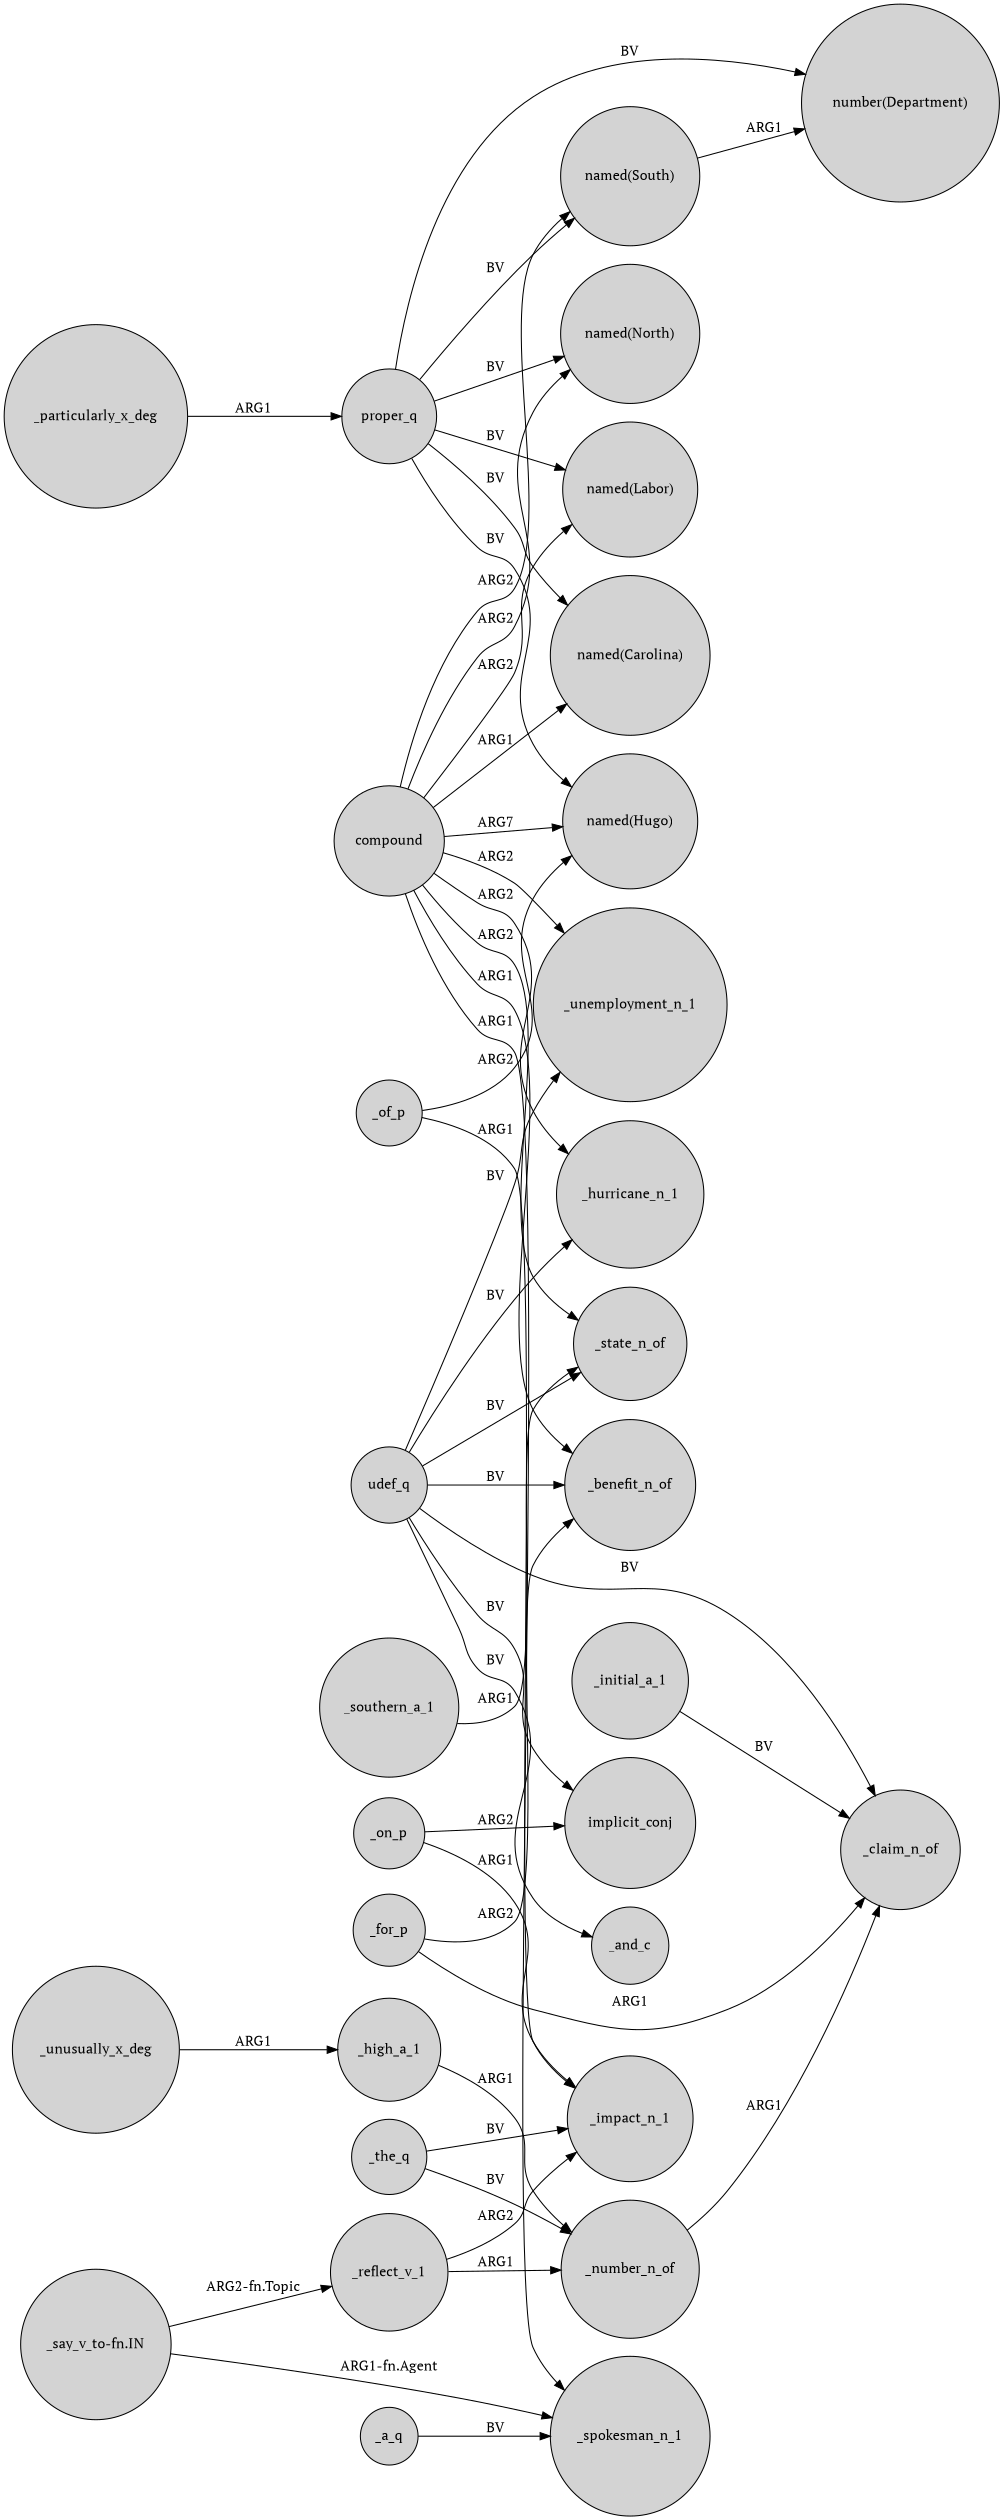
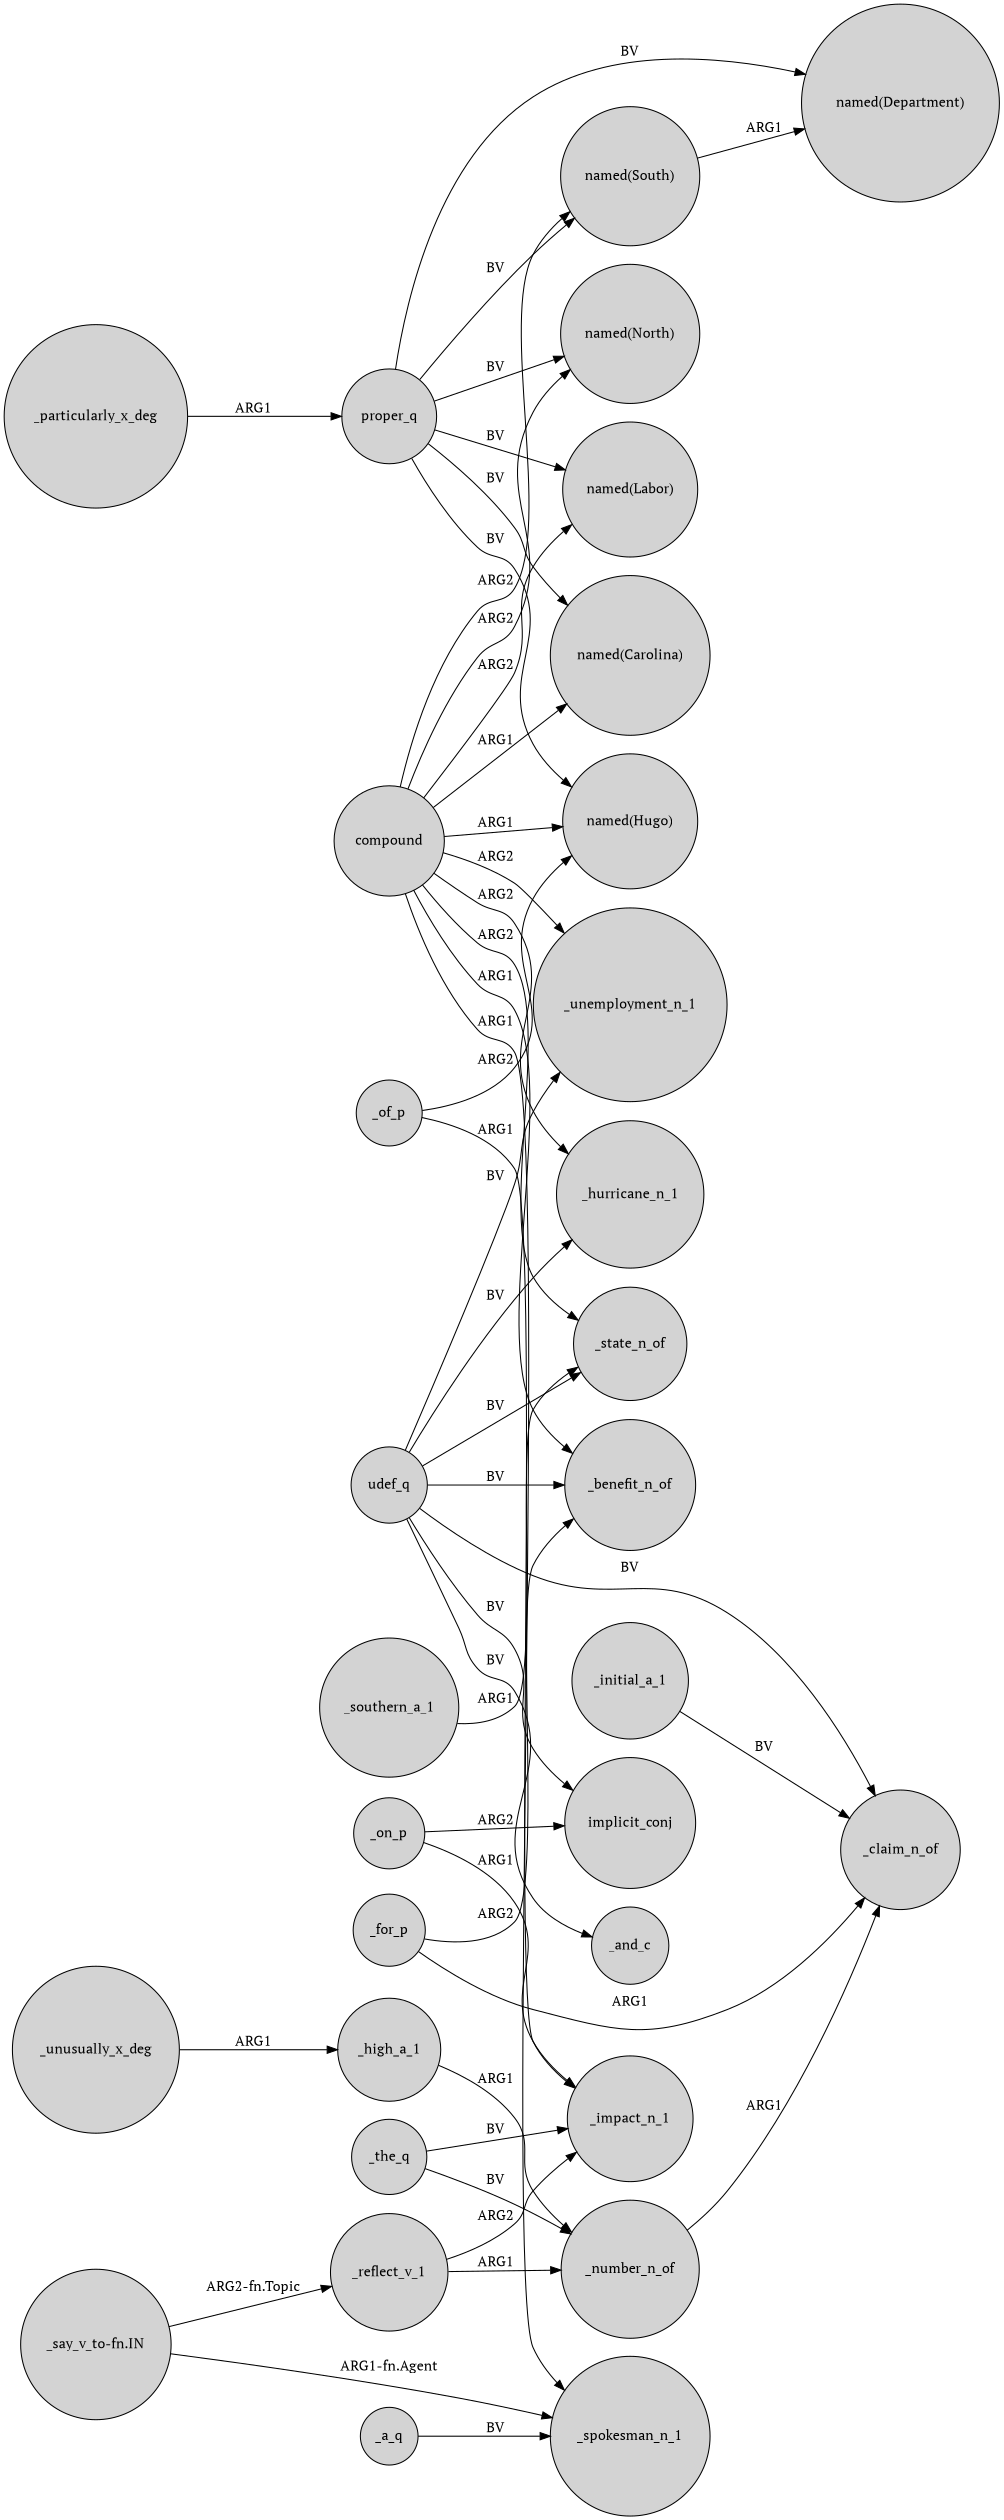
node "number(Department)": label "number(Department)" -> "named(Department)"
edge "compound" -> "named(Hugo)": label "ARG7" -> "ARG1"
